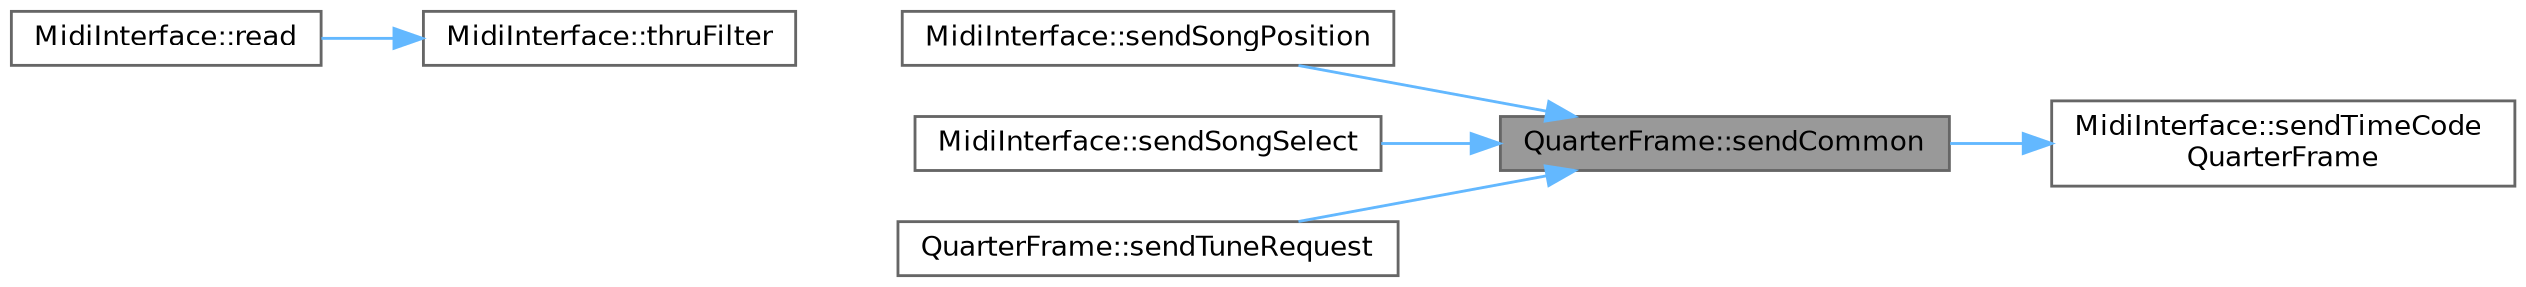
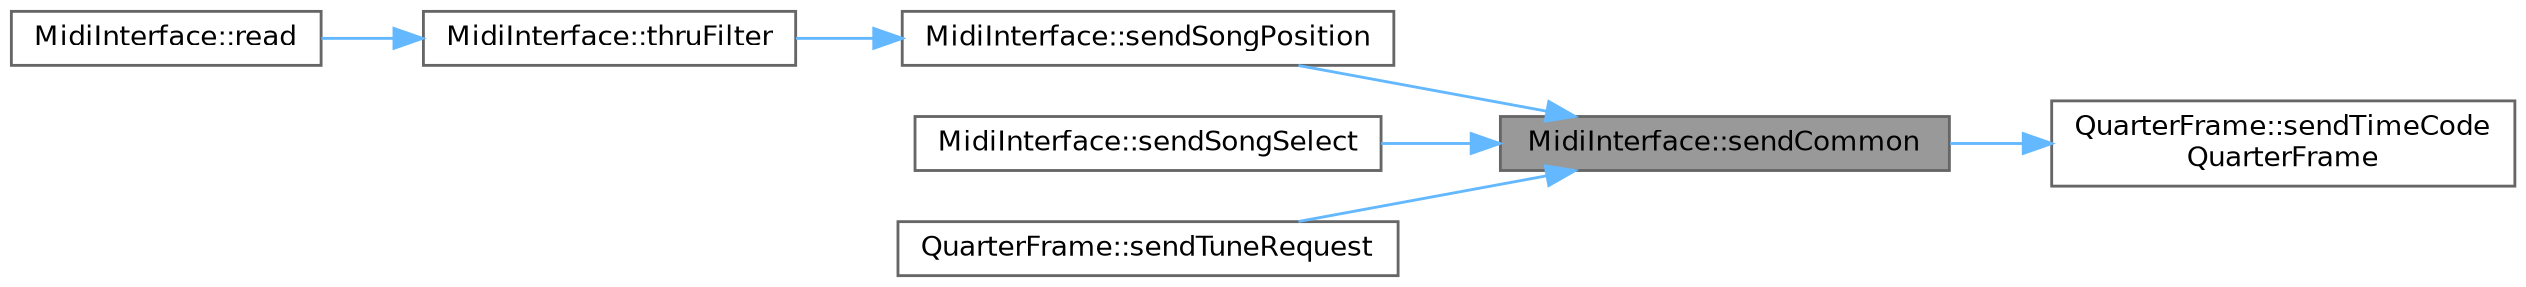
edge "MidiInterface::thruFilter" -> "MidiInterface::sendSongPosition": added
node "QuarterFrame::sendCommon": label "QuarterFrame::sendCommon" -> "MidiInterface::sendCommon"
node "MidiInterface::sendTimeCode QuarterFrame": label "MidiInterface::sendTimeCode QuarterFrame" -> "QuarterFrame::sendTimeCode QuarterFrame"
